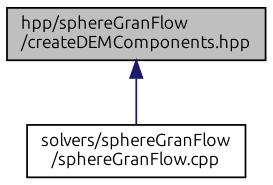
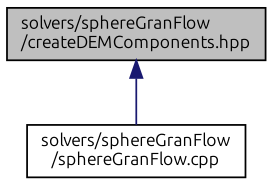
node "hpp/sphereGranFlow /createDEMComponents.hpp": label "hpp/sphereGranFlow /createDEMComponents.hpp" -> "solvers/sphereGranFlow /createDEMComponents.hpp"
